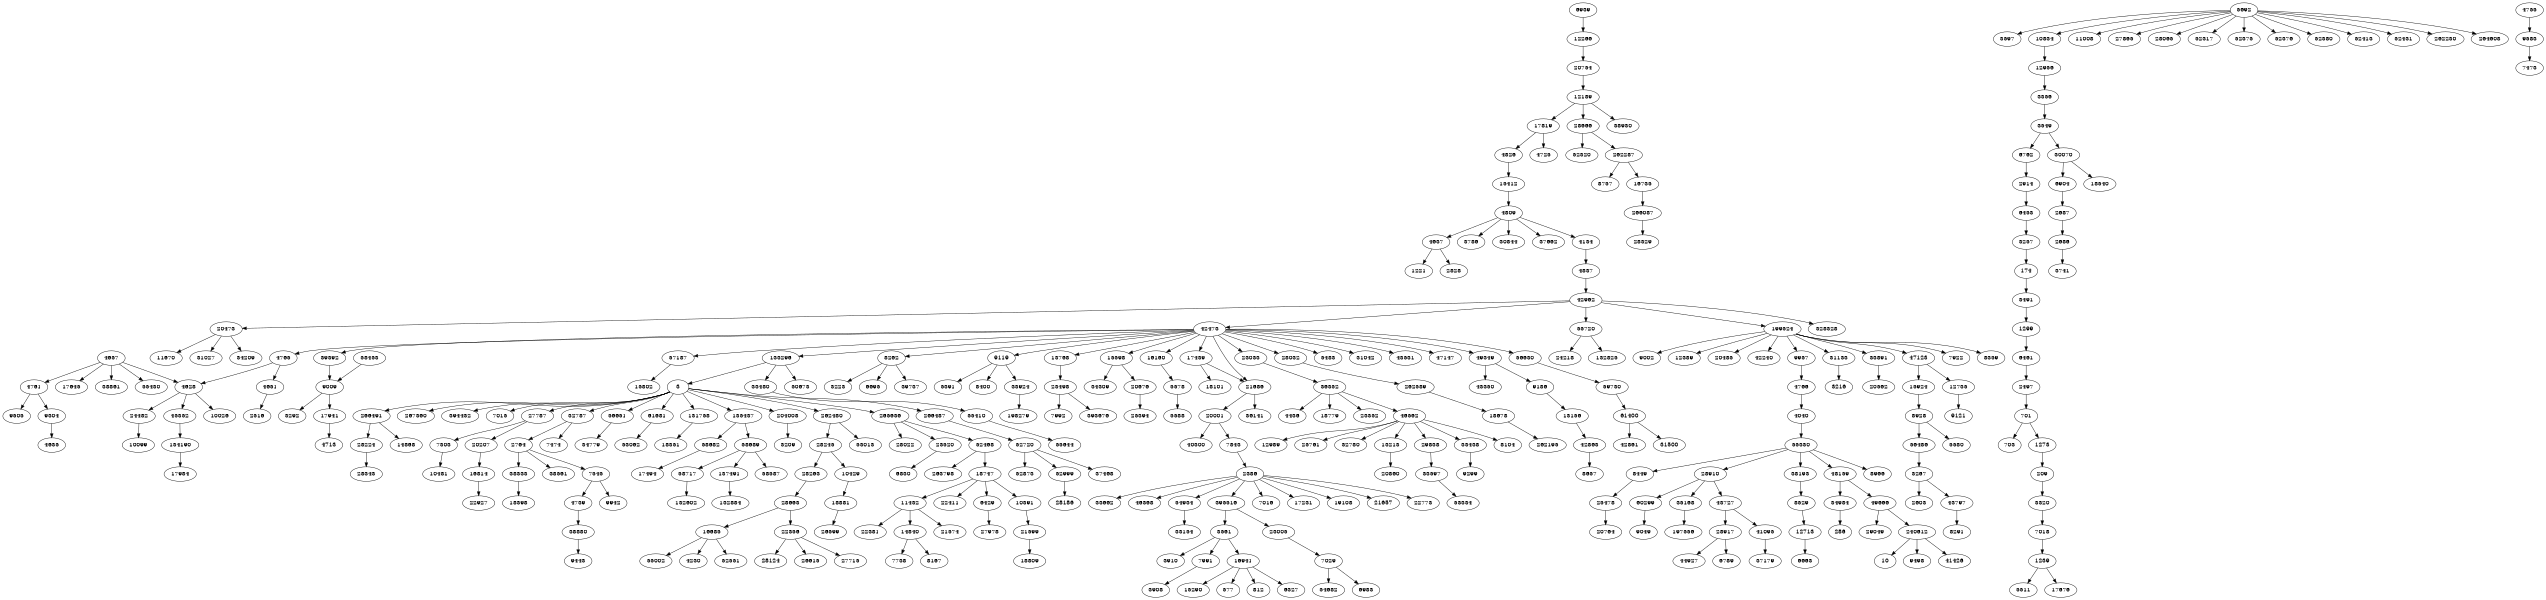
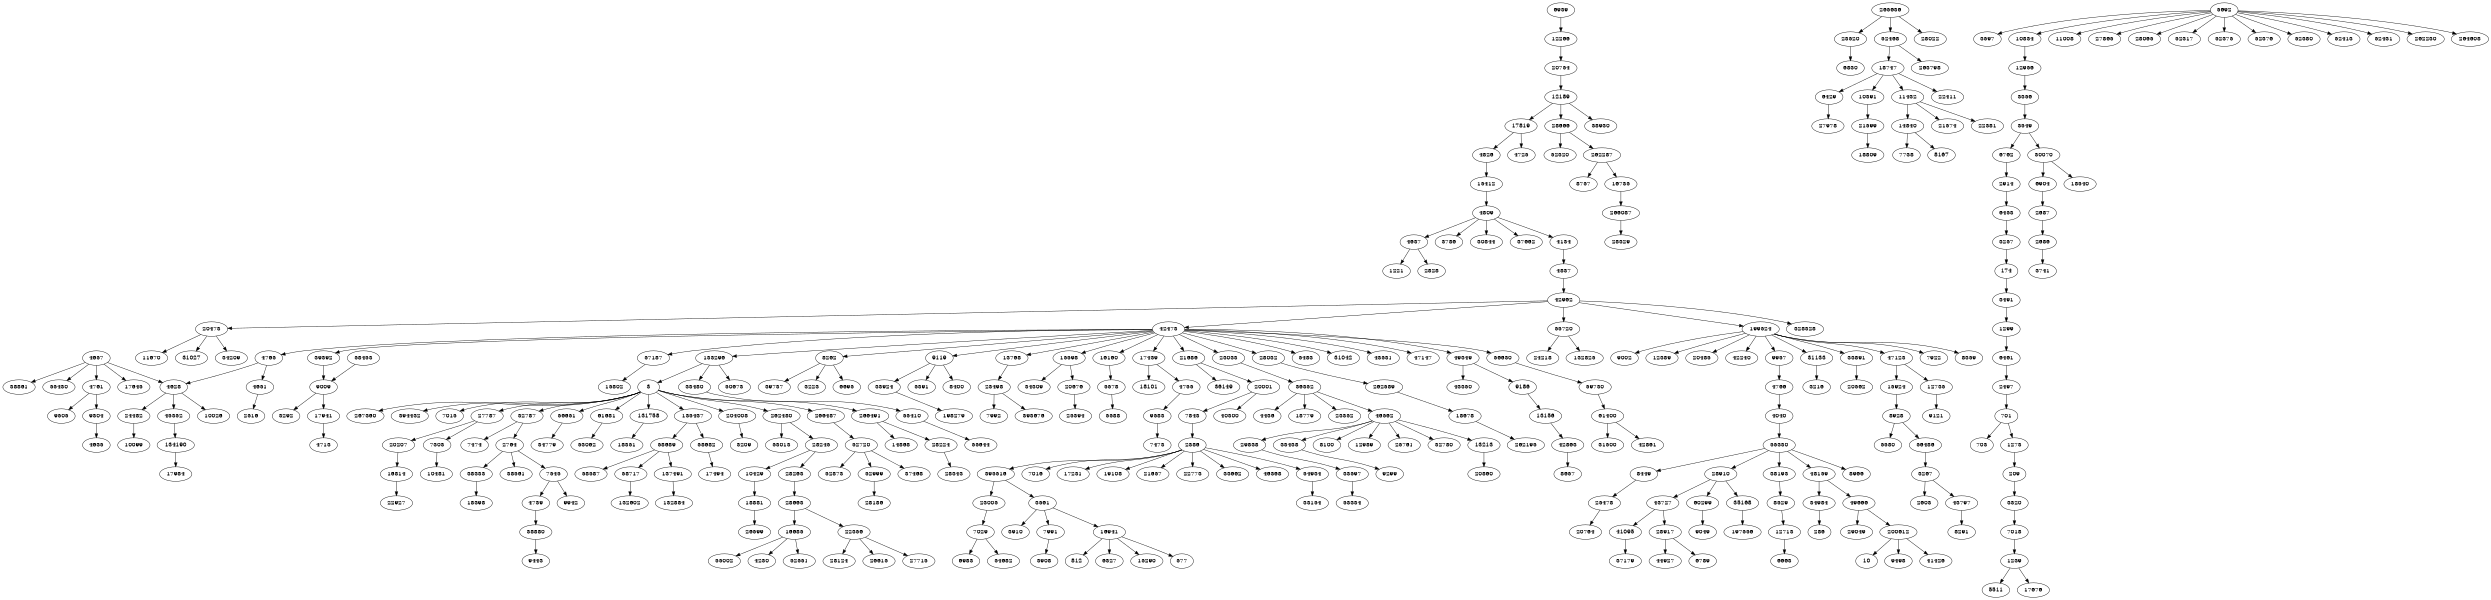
edge "17439" -> "21686": now "17439" -> "4755"
edge "3" -> "265636": removed
node "36141": label "36141" -> "36149"
node "8104": label "8104" -> "8100"
node "240612": label "240612" -> "200612"
